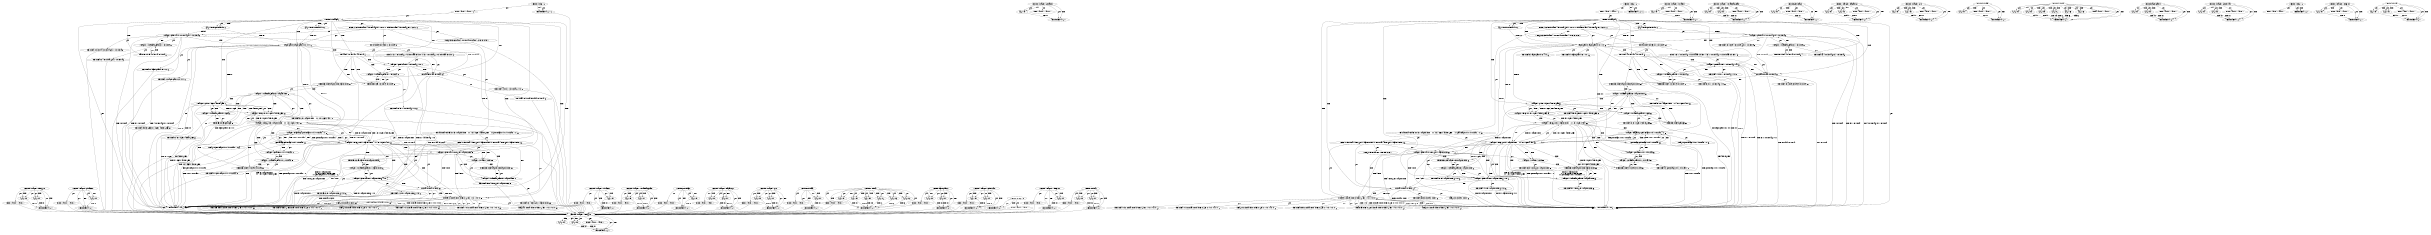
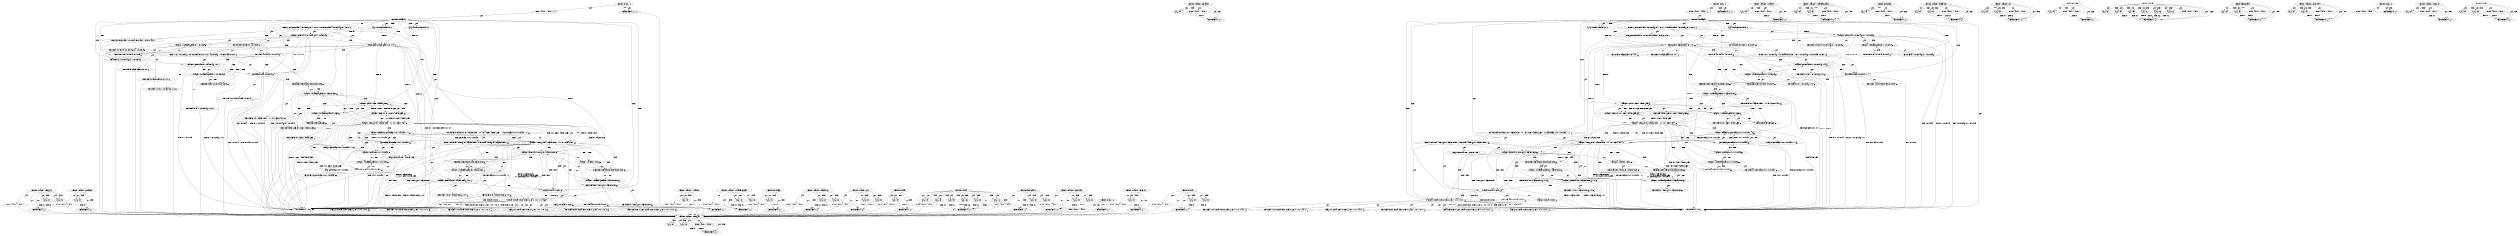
node "<(LOCAL,u32 __user: u32)<SUB>23</SUB>>": added
